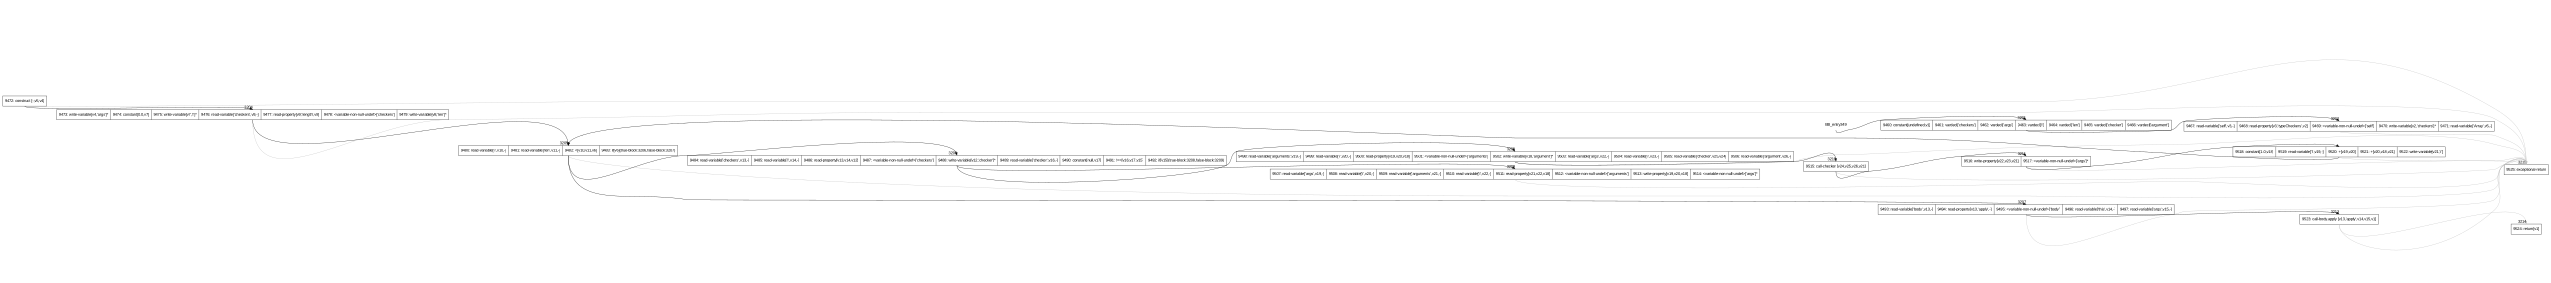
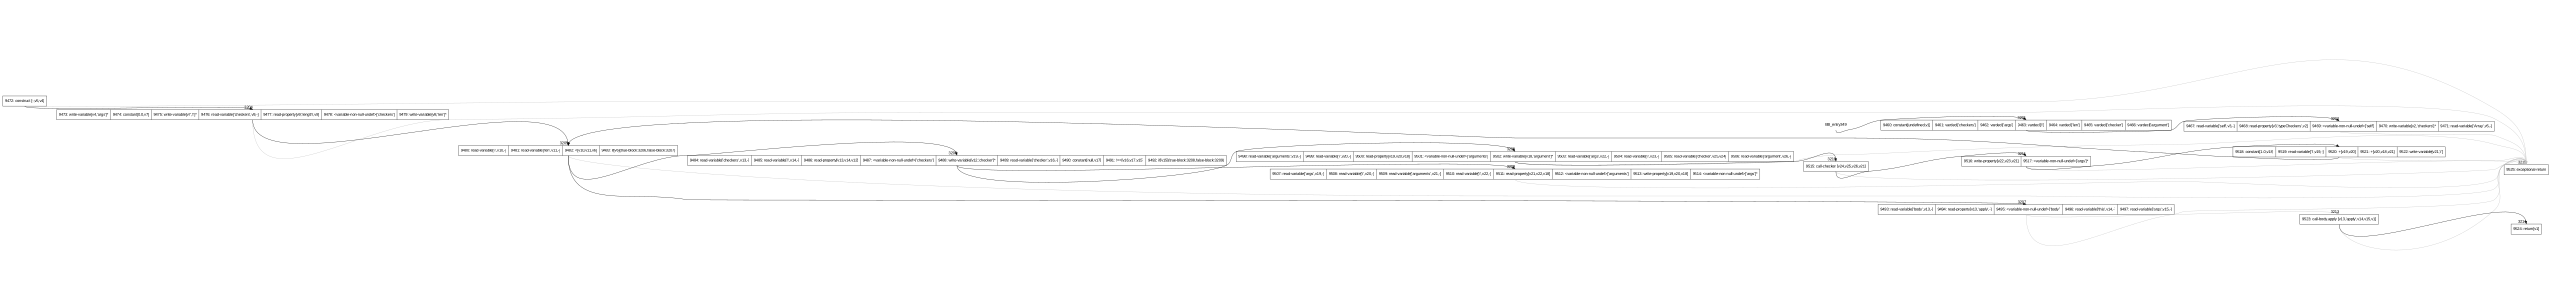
edge "9493: read-variable['body',v13,-]" -> "9523: call-body.apply [v13,'apply',v14,v15,v1]": color black -> gray
edge "9523: call-body.apply [v13,'apply',v14,v15,v1]" -> "9524: return[v1]": color gray -> black
